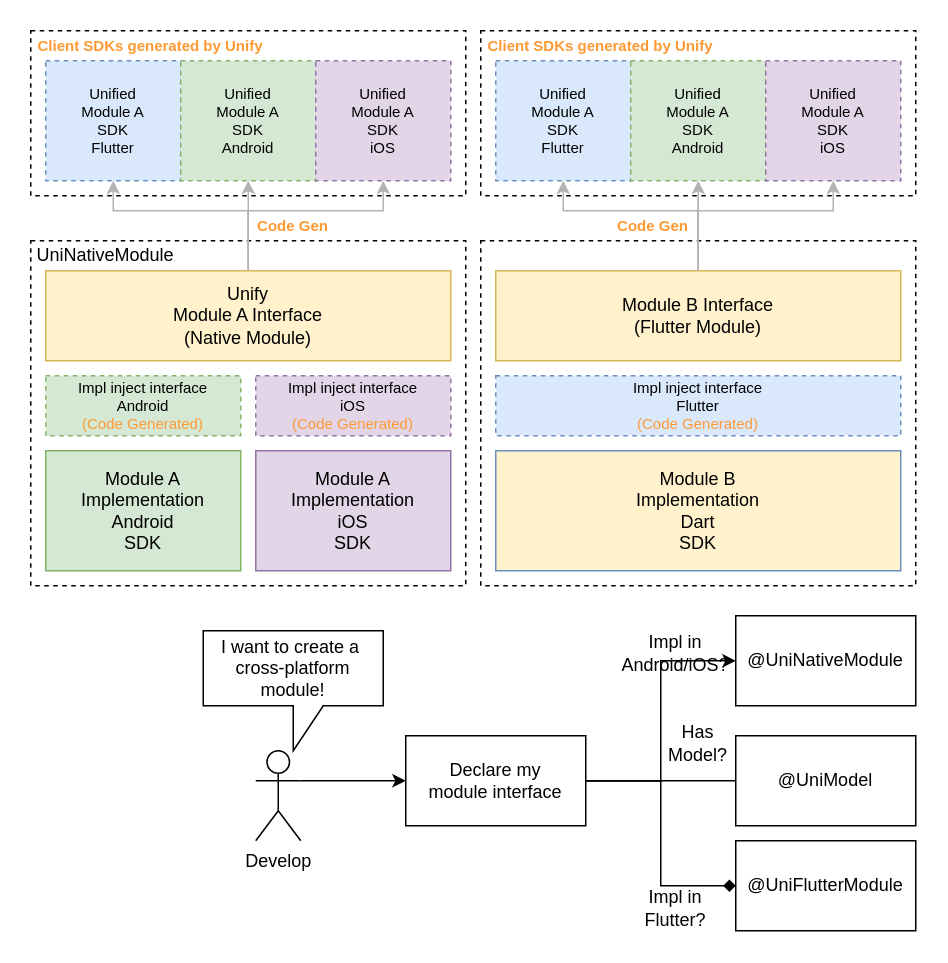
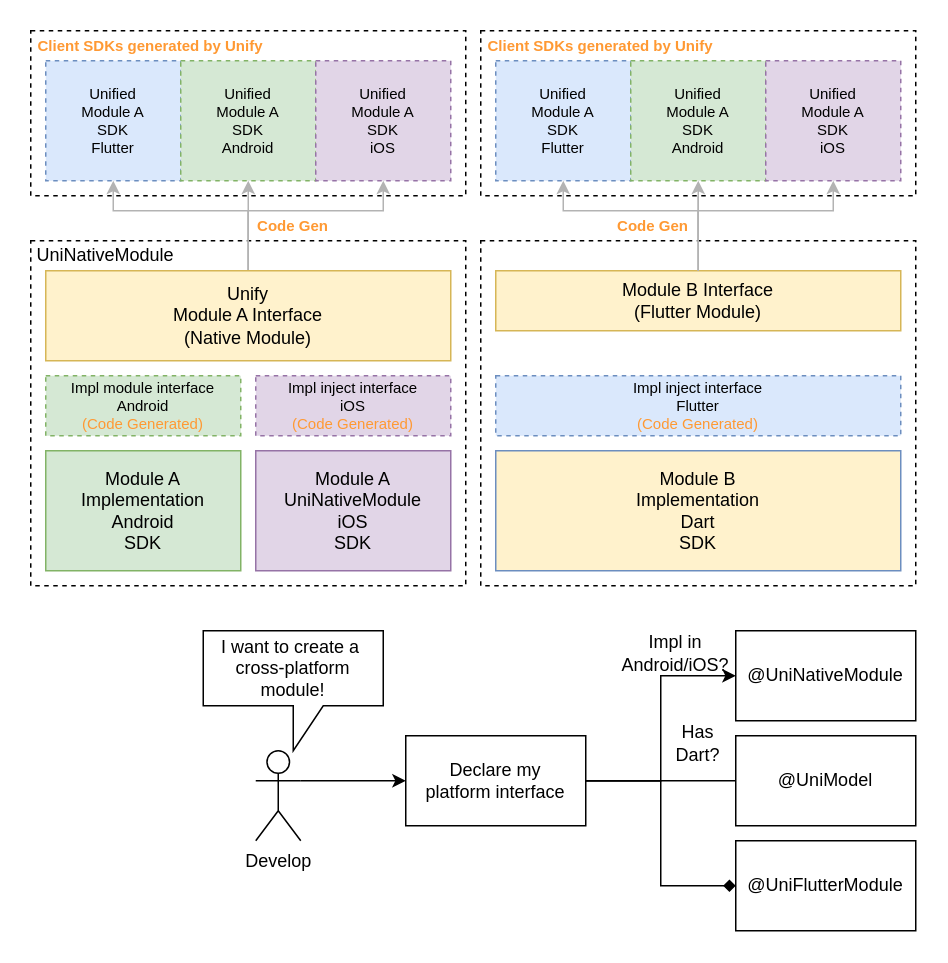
node "Module B Interface (Flutter Module)": size 405x90 -> 405x60
node "Impl inject interfaceAndroid (Code Generated)": label "Impl inject interfaceAndroid (Code Generated)" -> "Impl module interfaceAndroid (Code Generated)"
node "Module A Implementation iOS SDK": label "Module A Implementation iOS SDK" -> "Module A UniNativeModule iOS SDK"
node "@UniNativeModule": moved (826, 661) -> (826, 676)
node "Has Model?": label "Has Model?" -> "Has Dart?"
node "Declare my module interface": label "Declare my module interface" -> "Declare my platform interface"
node "Impl in Flutter?": removed
